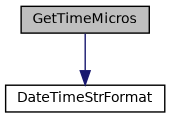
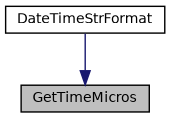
edge "GetTimeMicros" -> "DateTimeStrFormat": reversed
